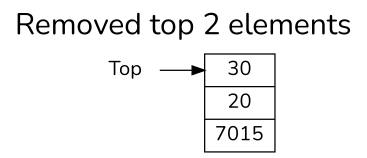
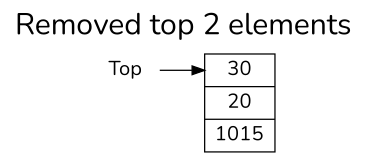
node "30": text "7015" -> "1015"
